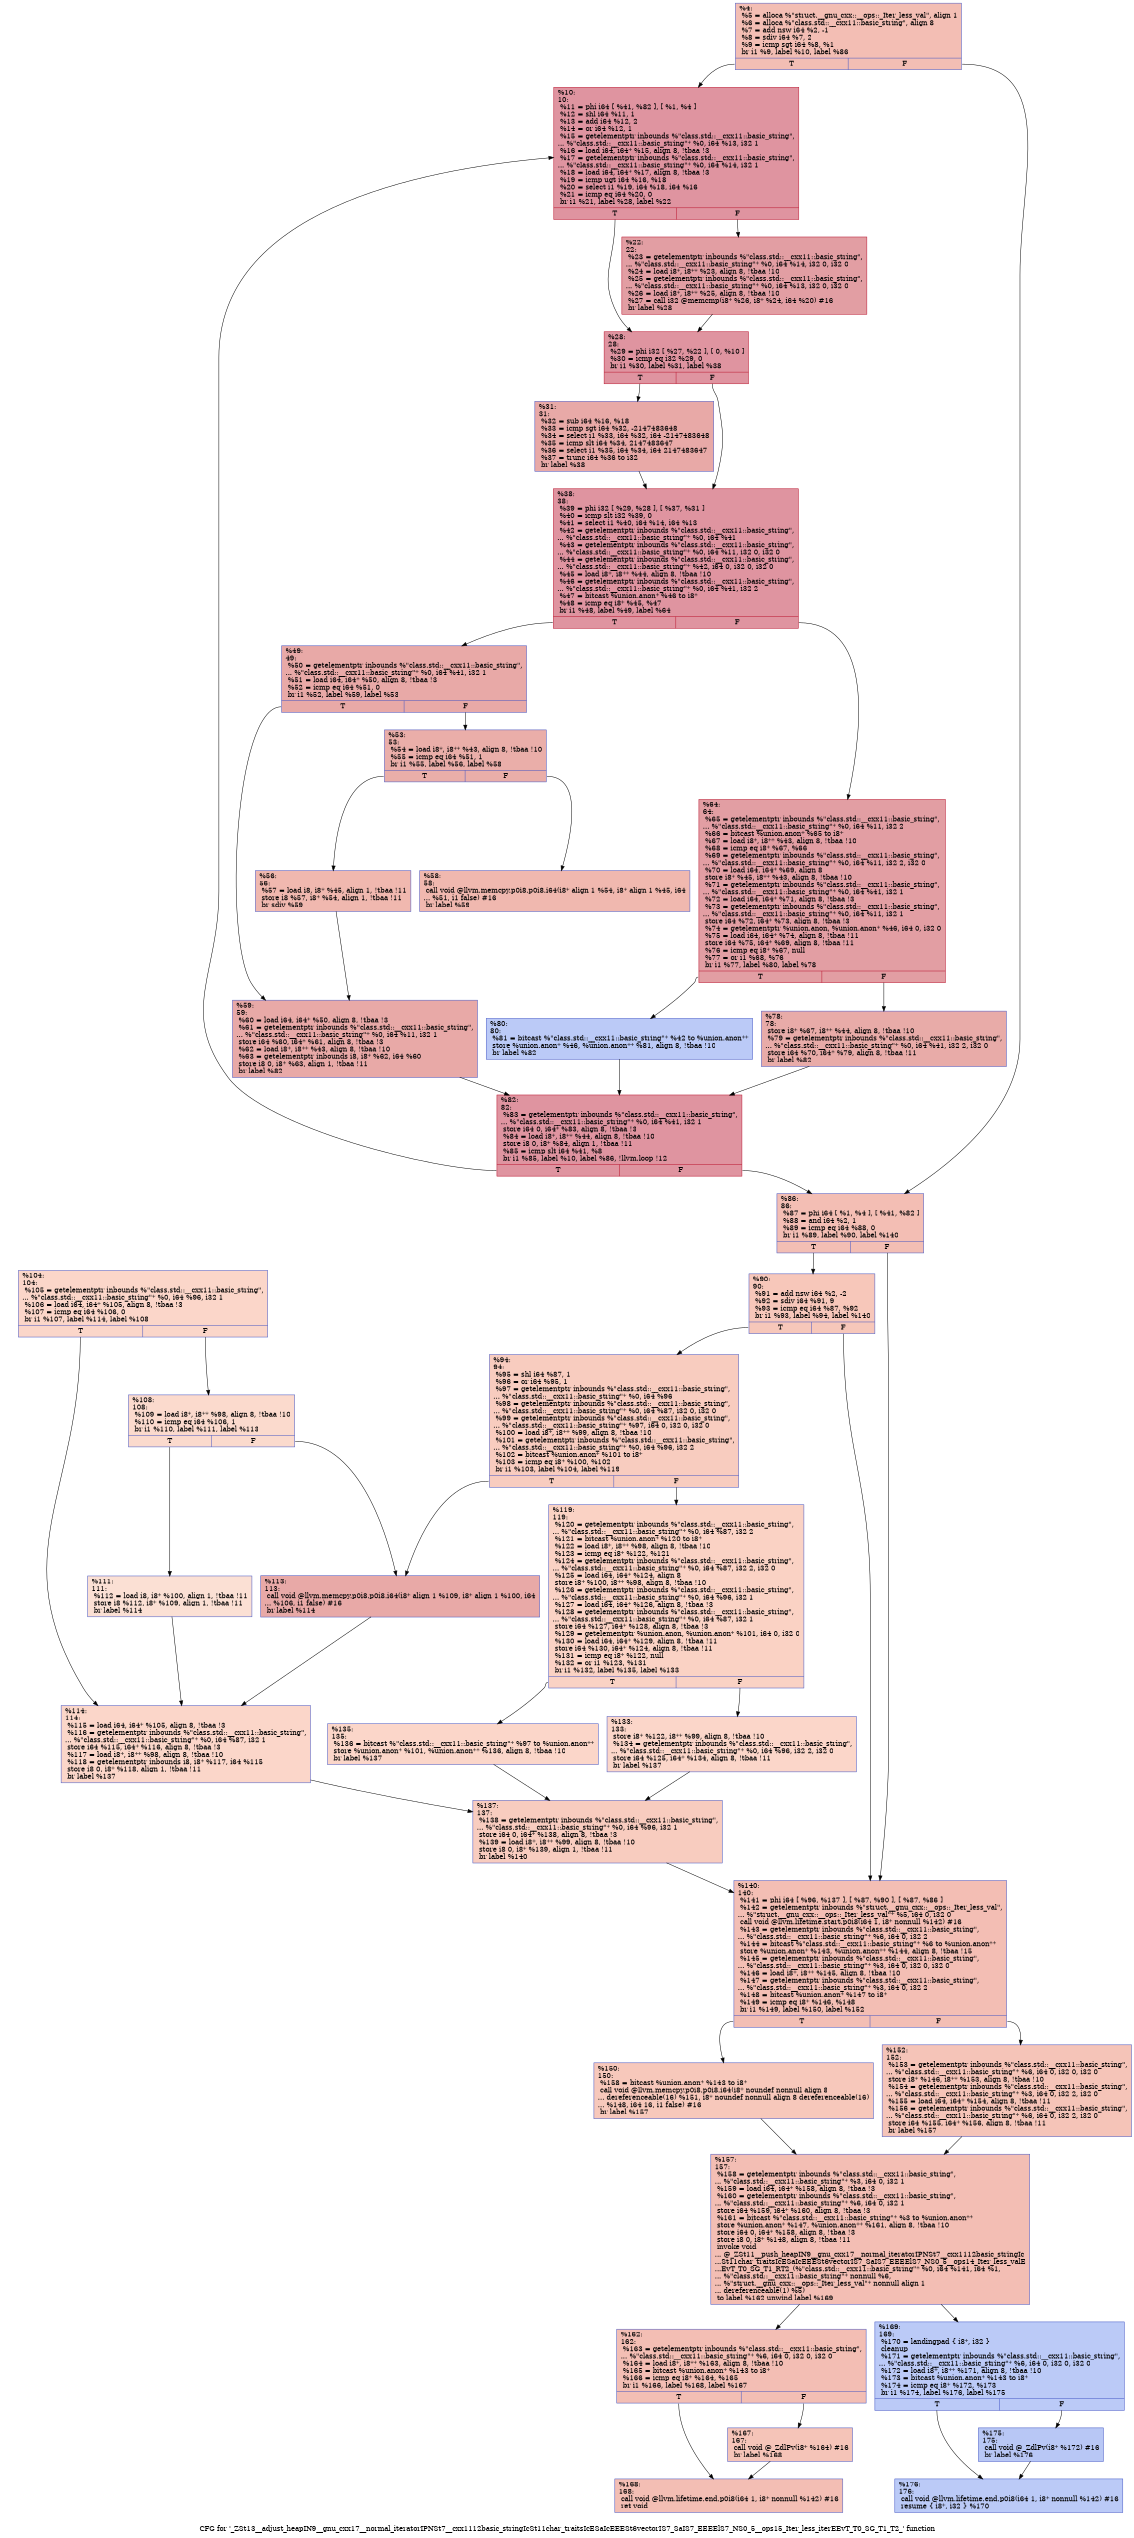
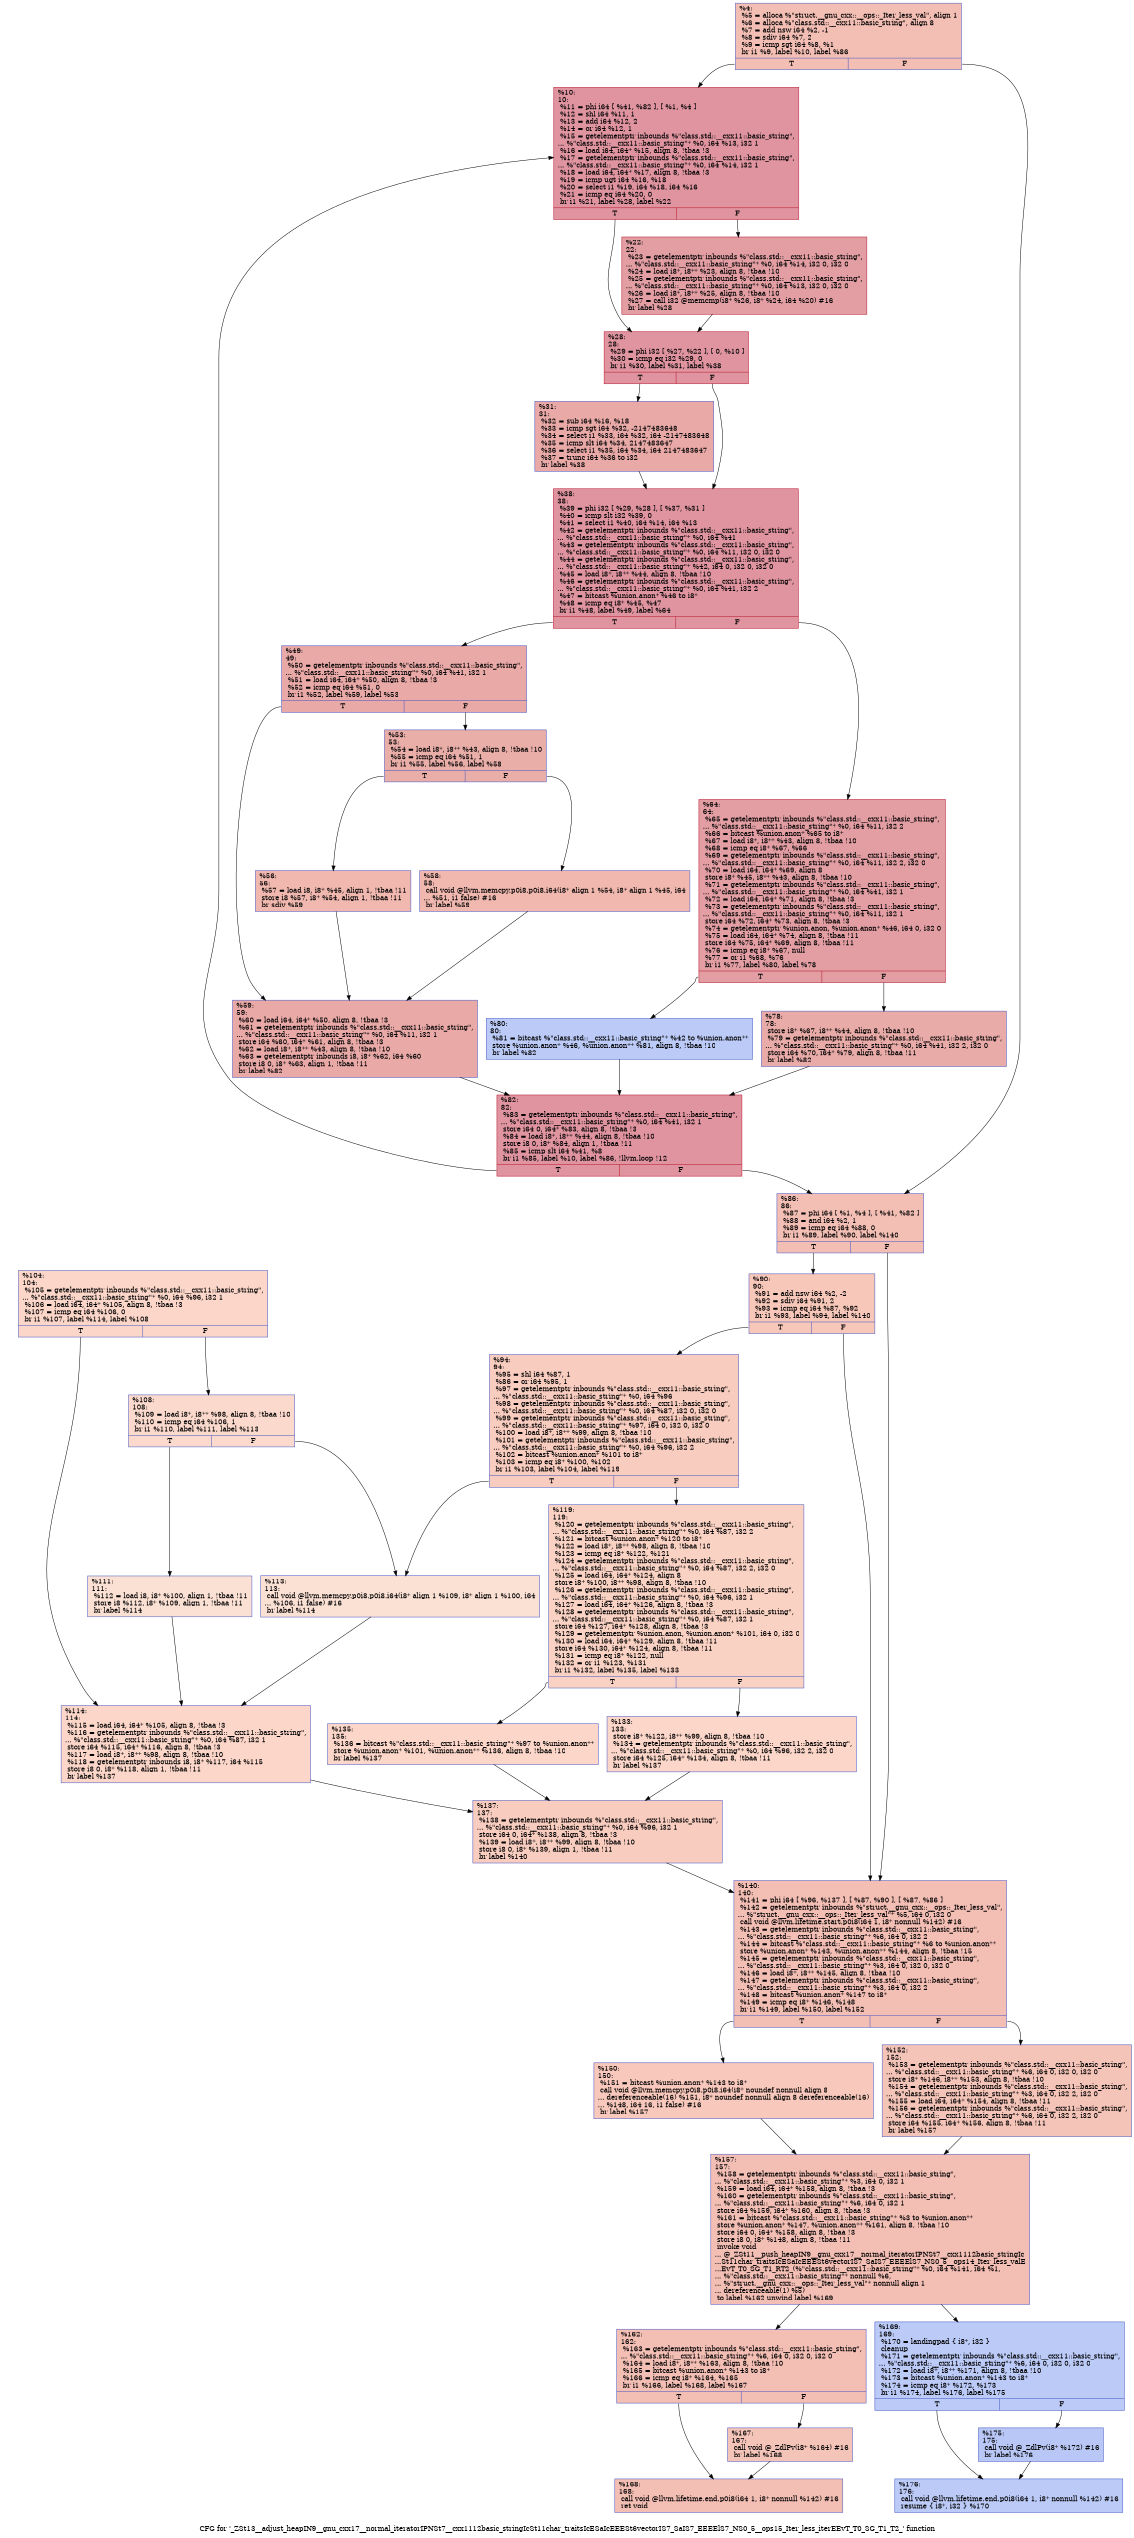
edge "%58:" -> "%59:": added
node "%90:": text "%92 = sdiv i64 %91, 9" -> "%92 = sdiv i64 %91, 2"
node "%94:": text "%96 = or i64 %95, 1" -> "%86 = or i64 %95, 1"
node "%113:": fillcolor #ca3b3770 -> #f7b99e70
node "%150:": text "%158 = bitcast %union.anon* %143 to i8*" -> "%151 = bitcast %union.anon* %143 to i8*"
